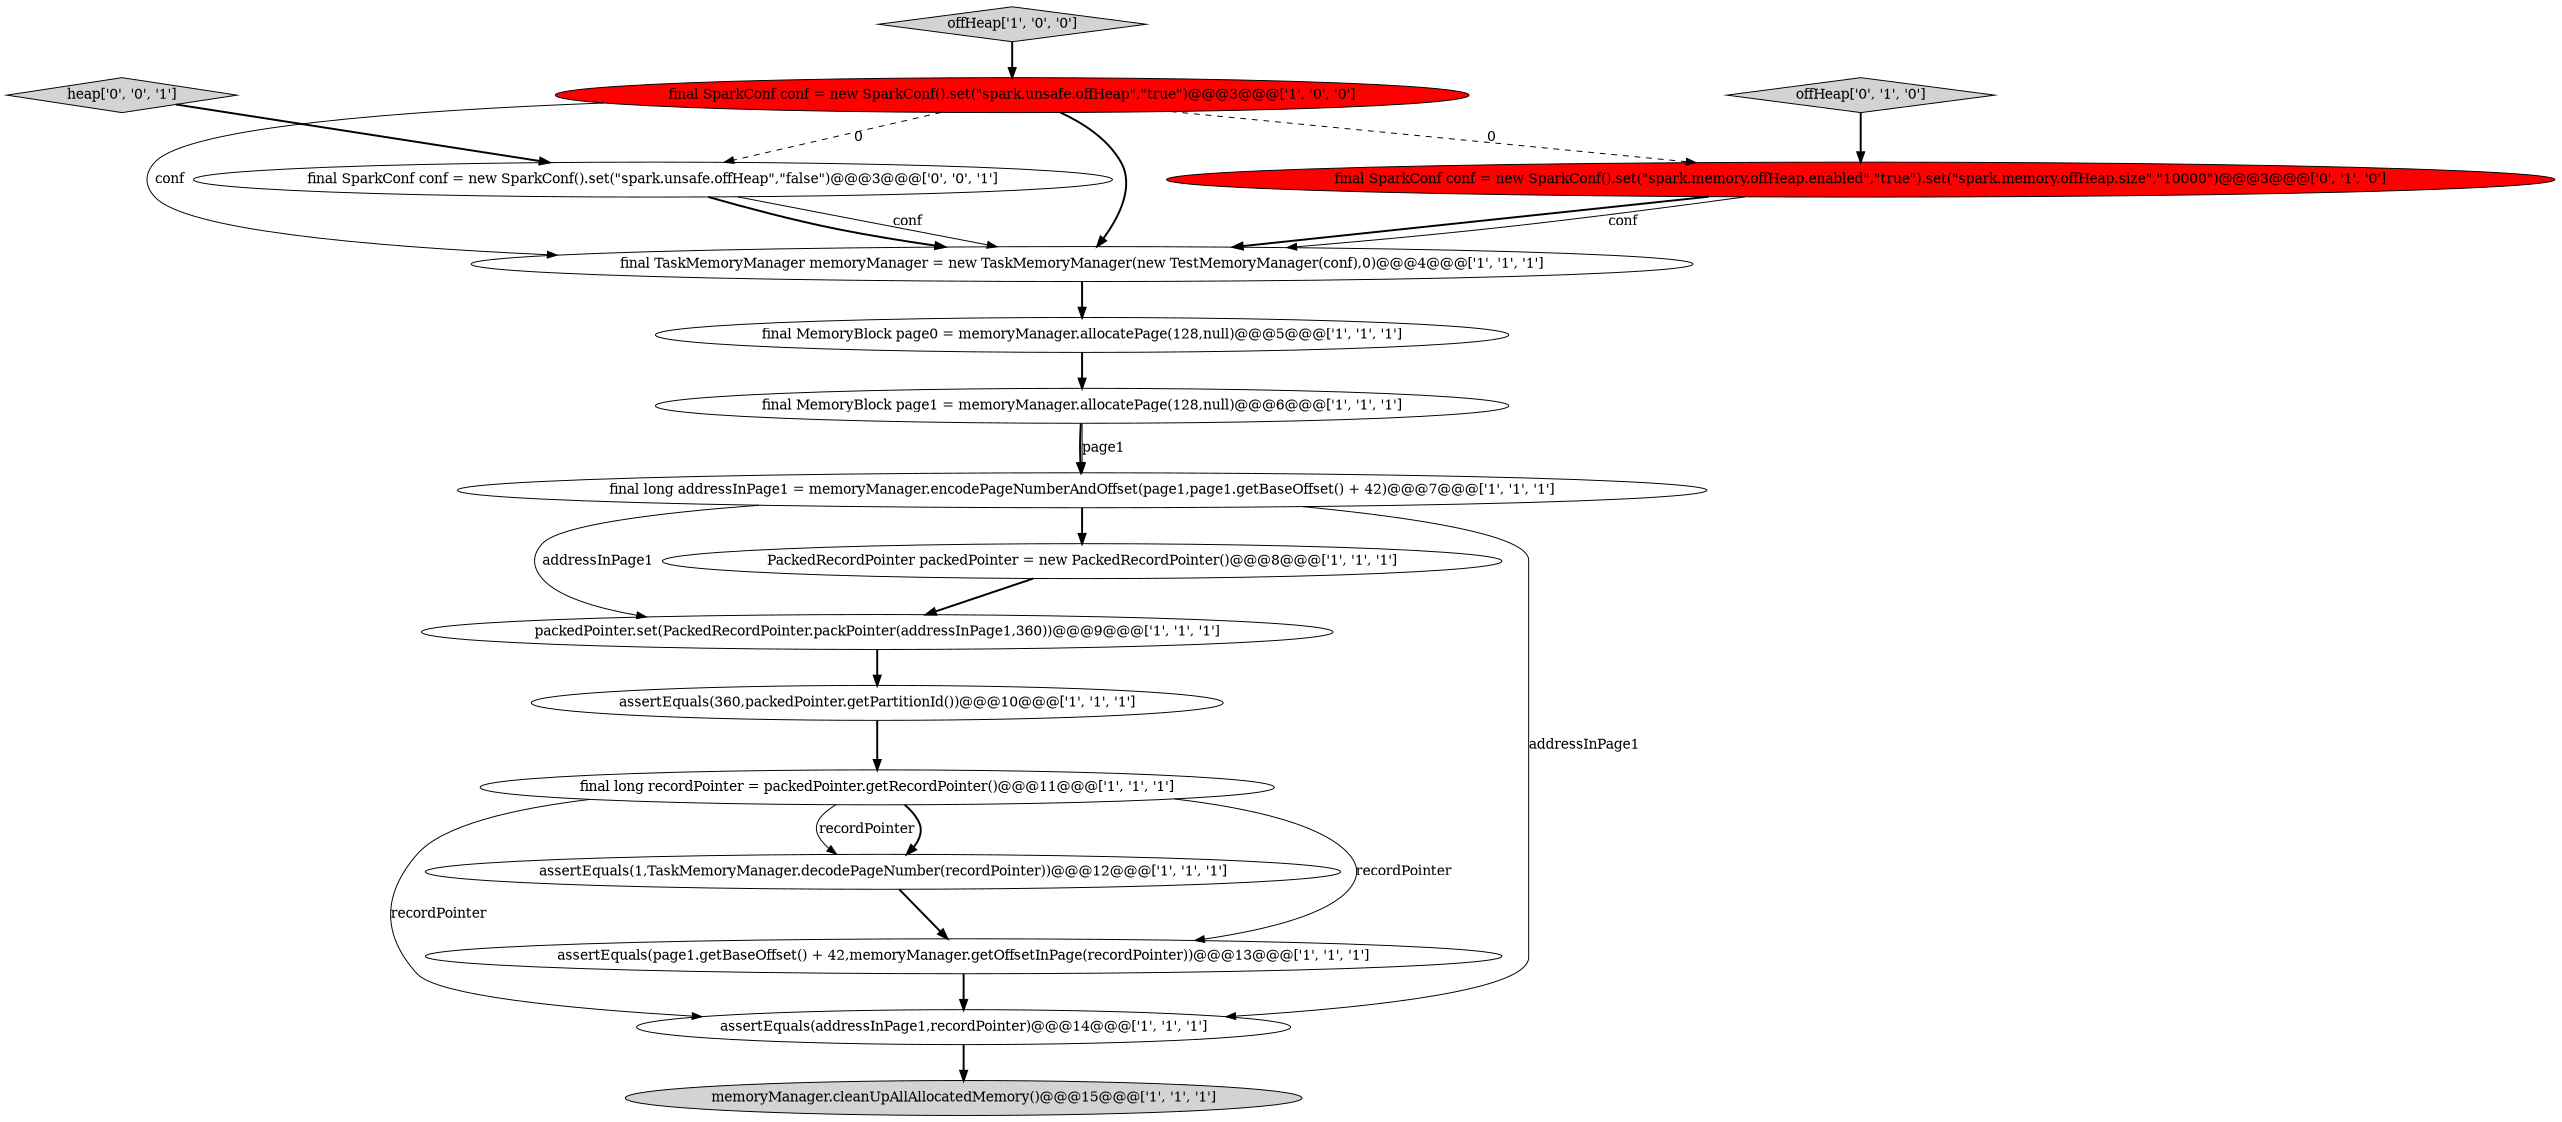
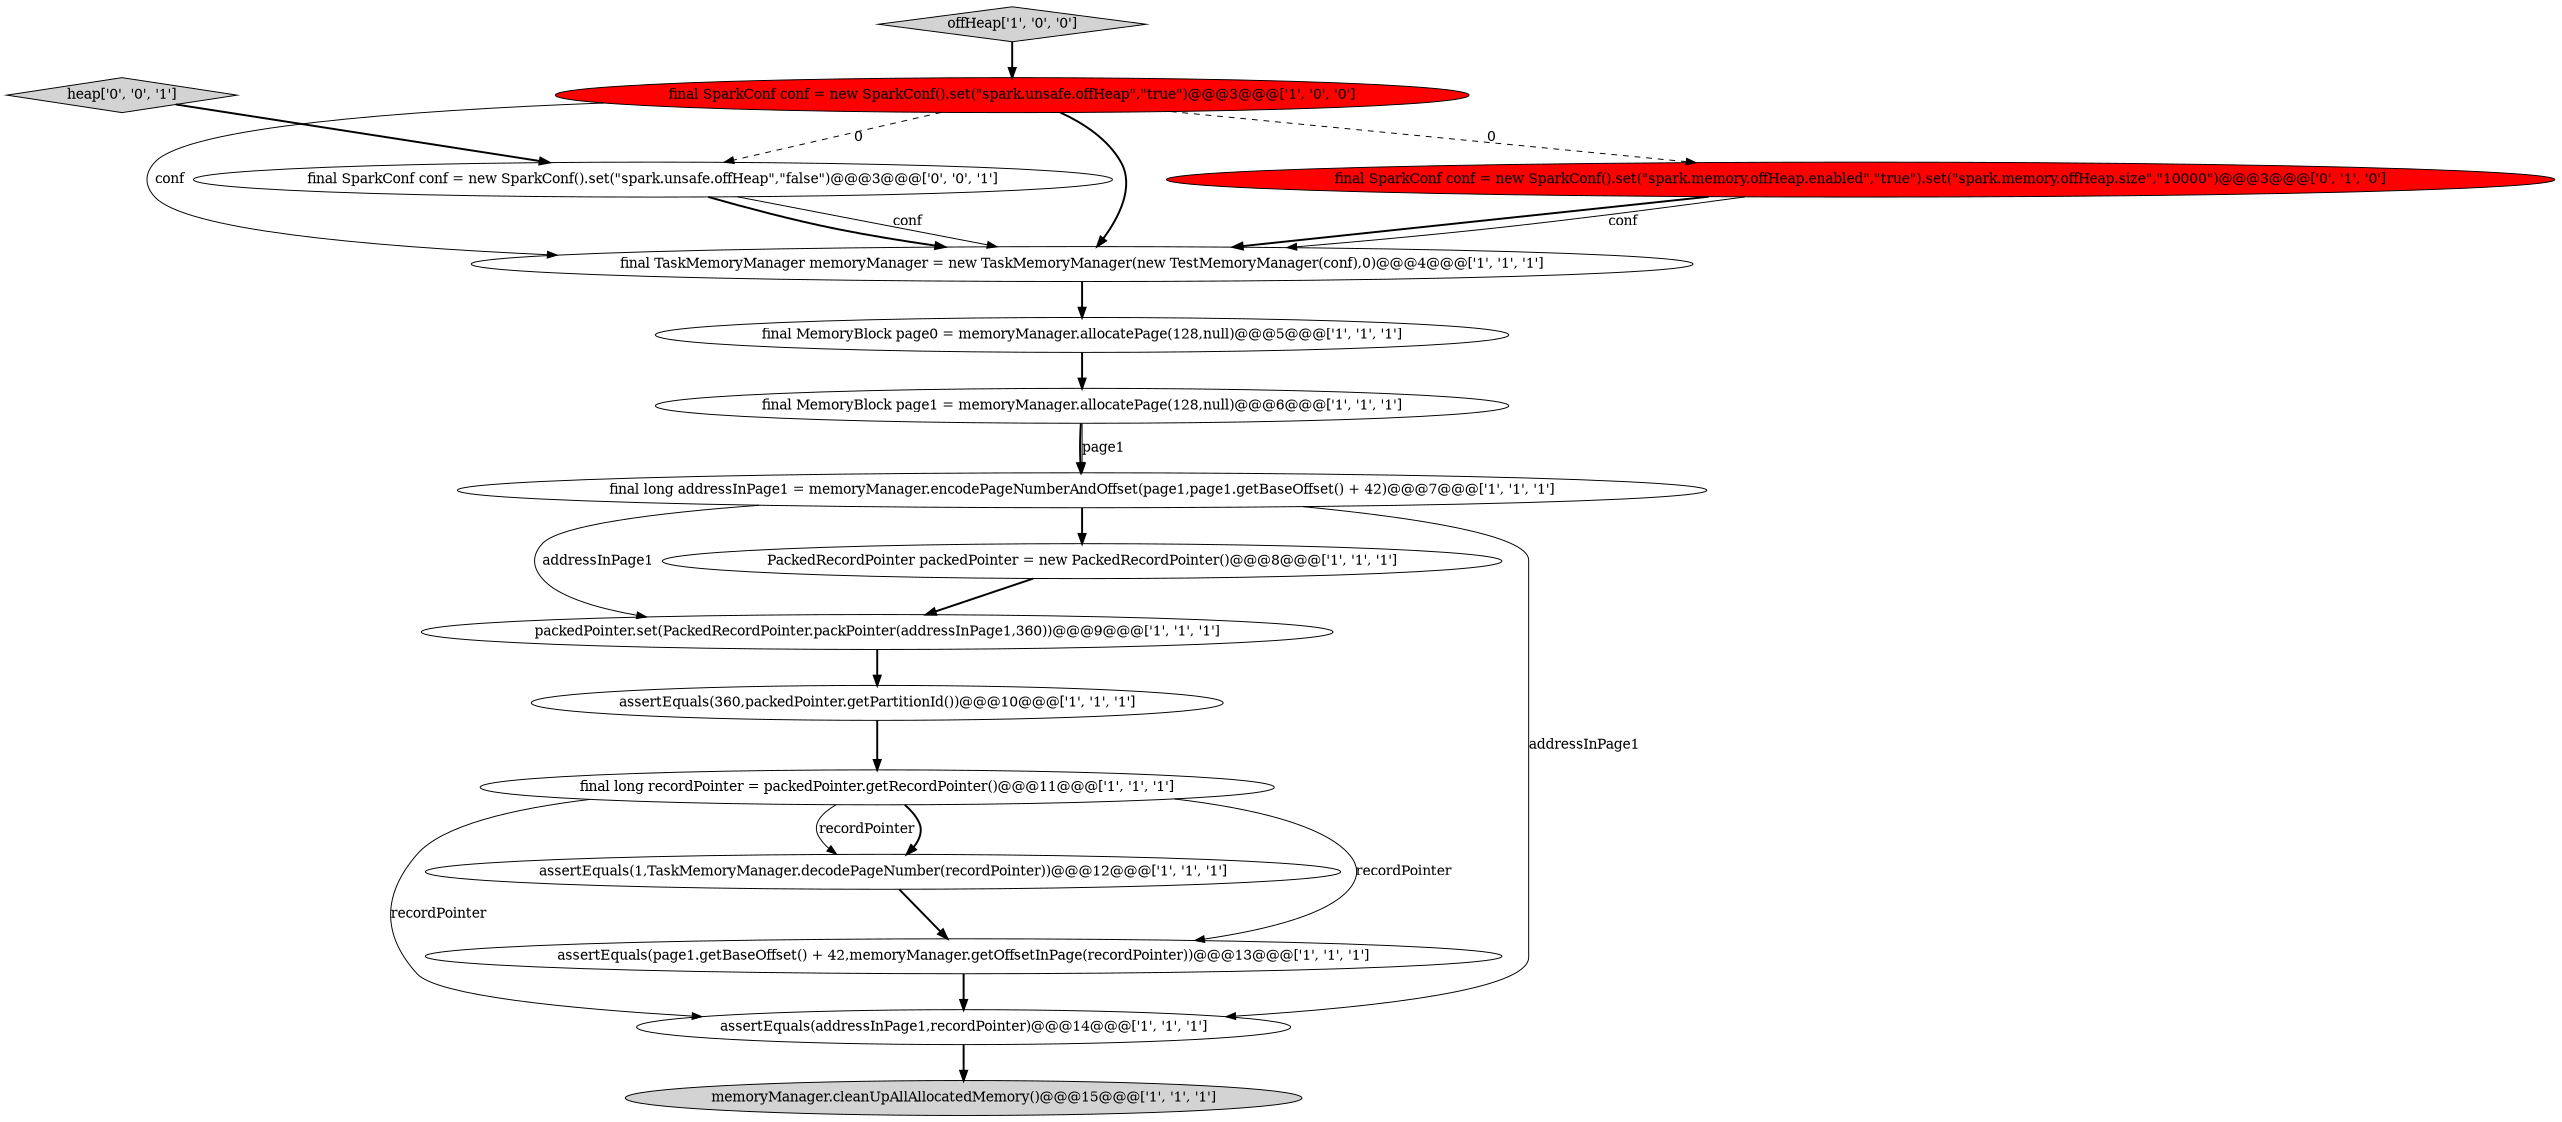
node "offHeap['0', '1', '0']": removed
